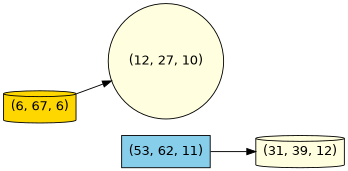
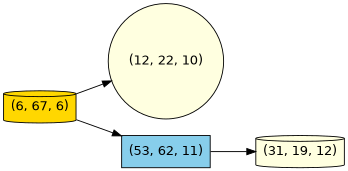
node "(12, 27, 10)": label "(12, 27, 10)" -> "(12, 22, 10)"
edge "(6, 67, 6)" -> "(53, 62, 11)": added
node "(31, 39, 12)": label "(31, 39, 12)" -> "(31, 19, 12)"
